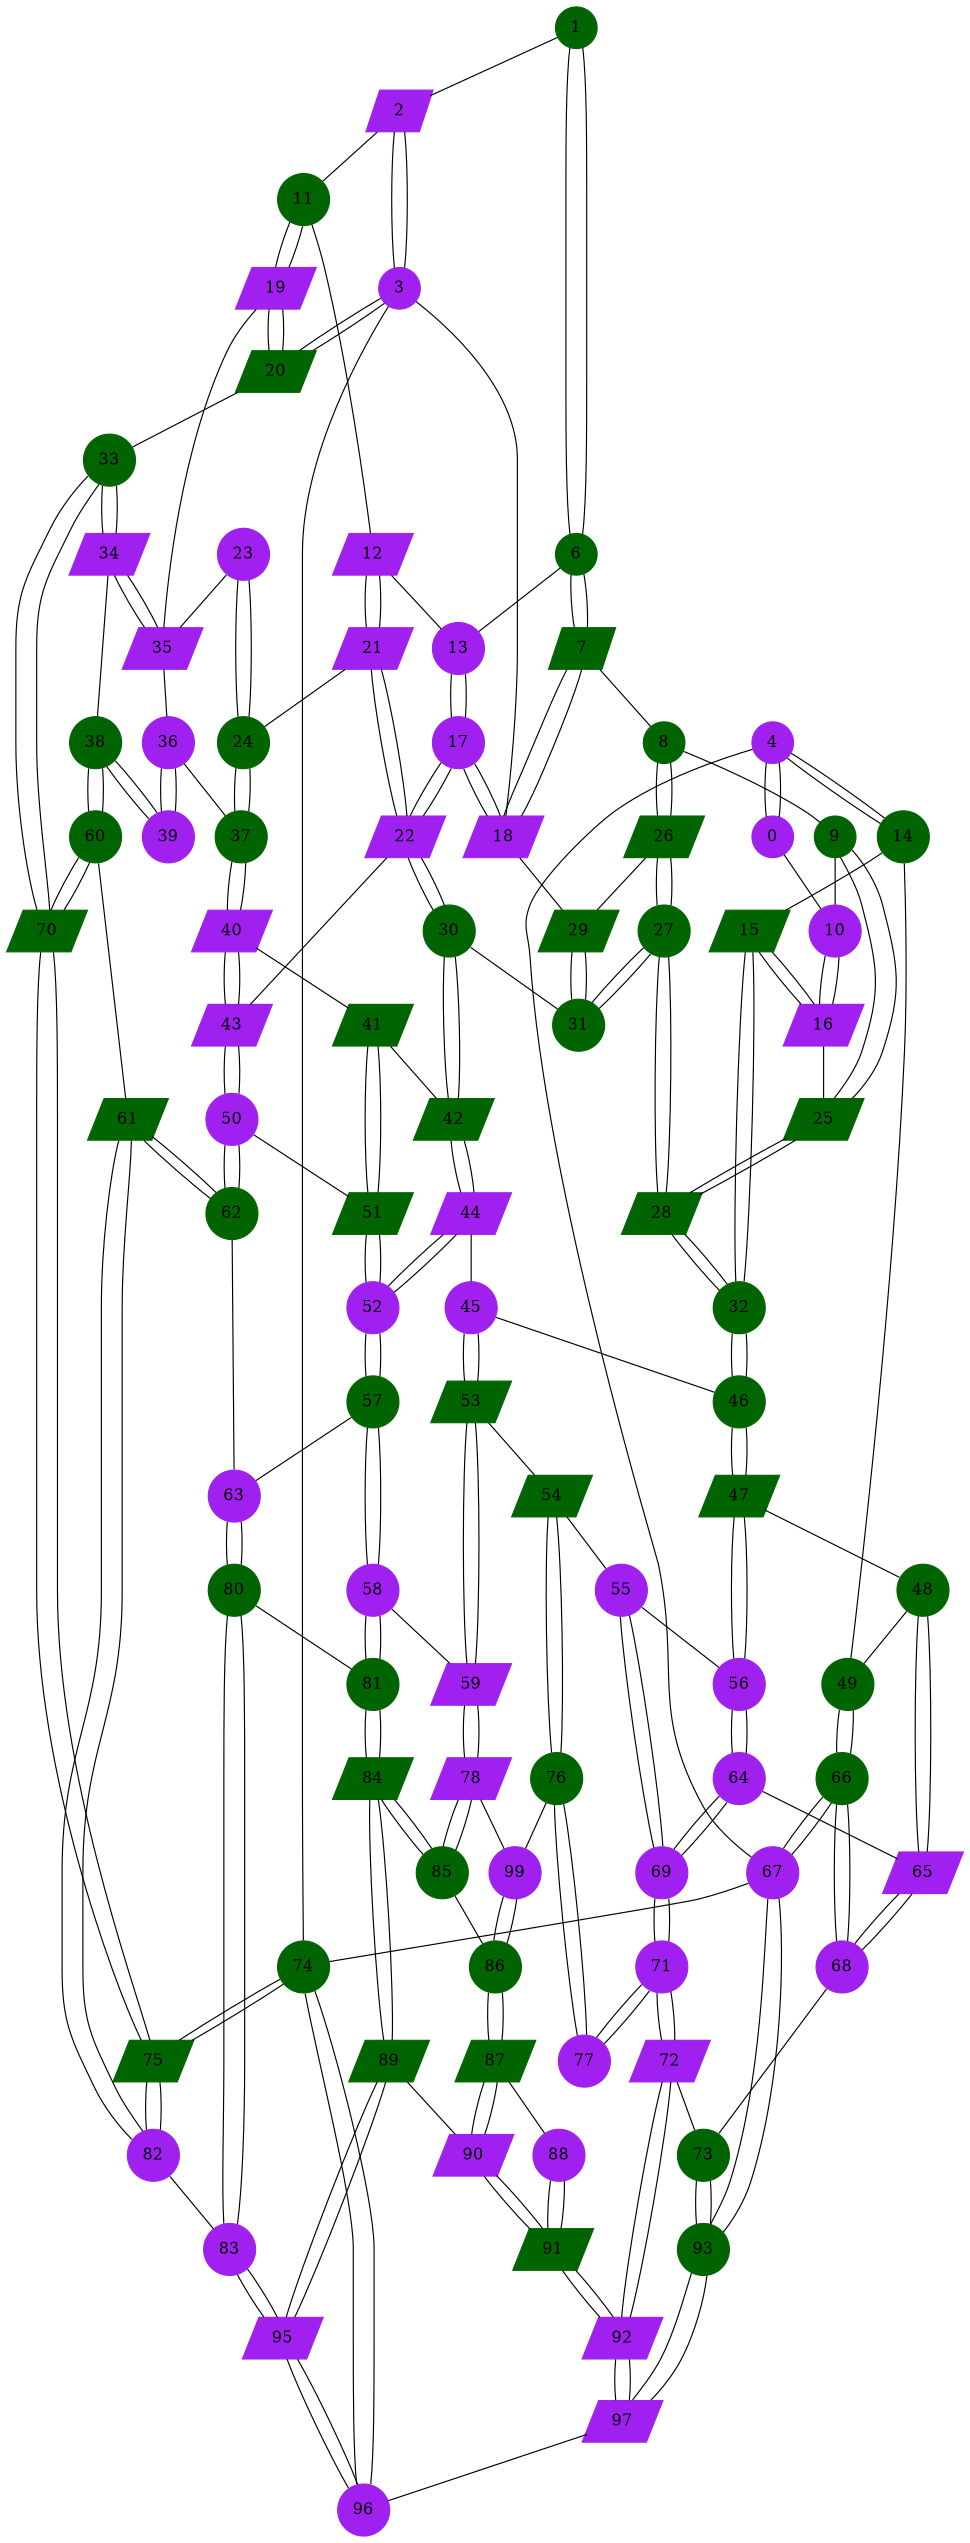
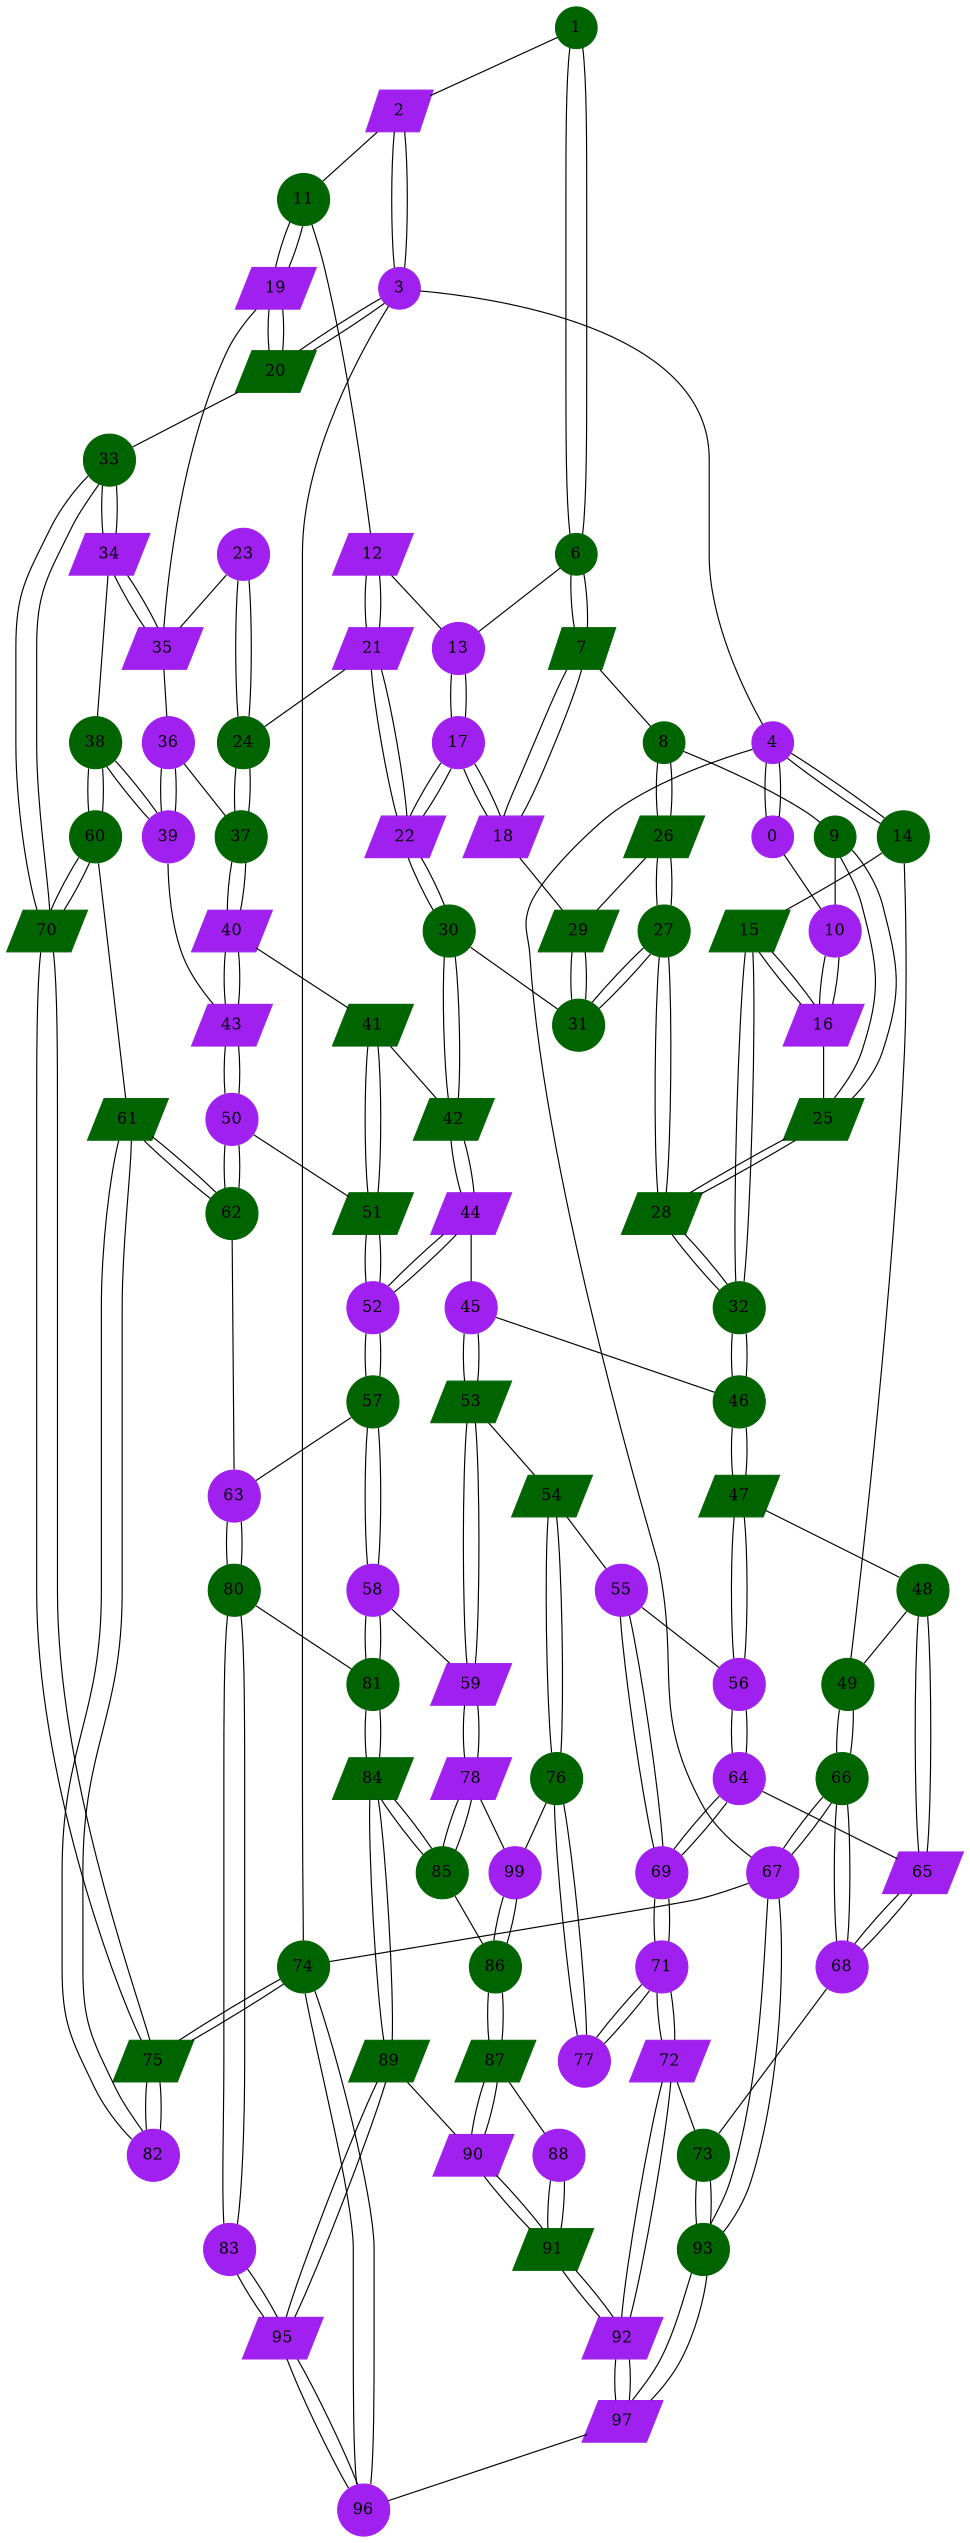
edge "3" -- "18": now "3" -- "4"
edge "22" -- "43": now "39" -- "43"
edge "82" -- "83": removed
